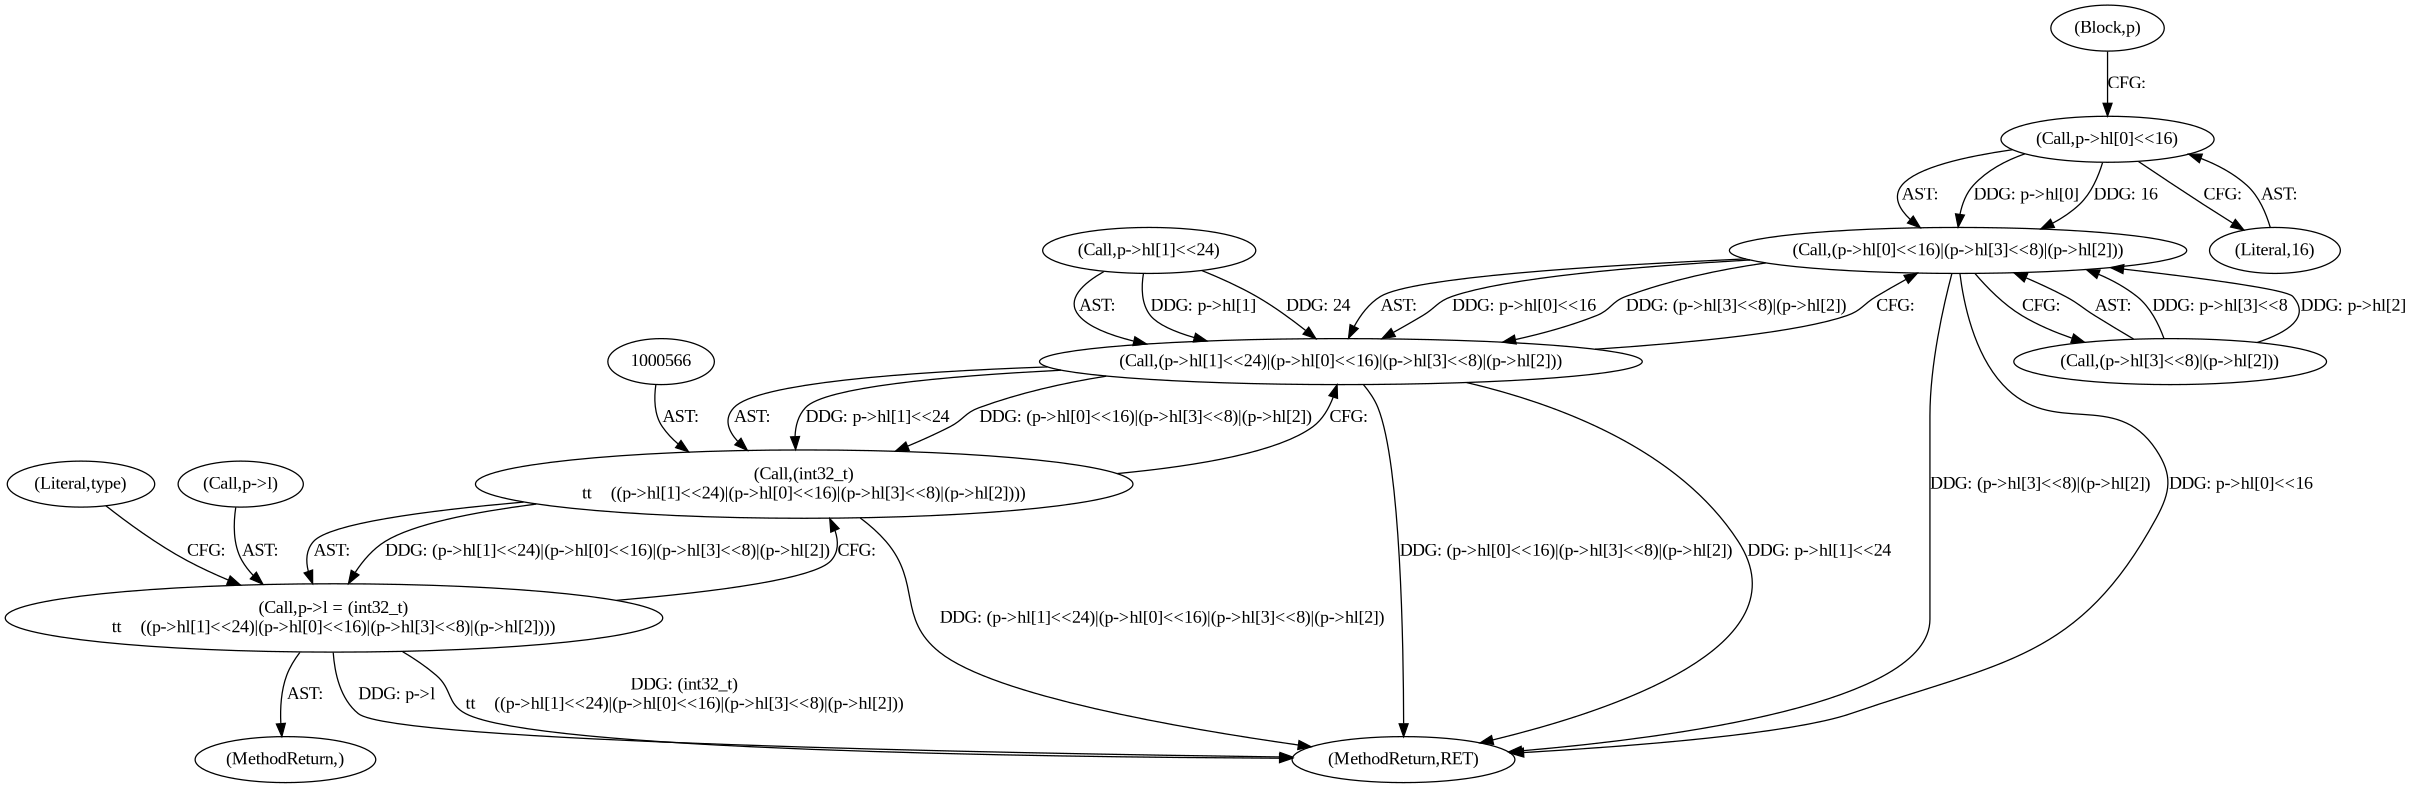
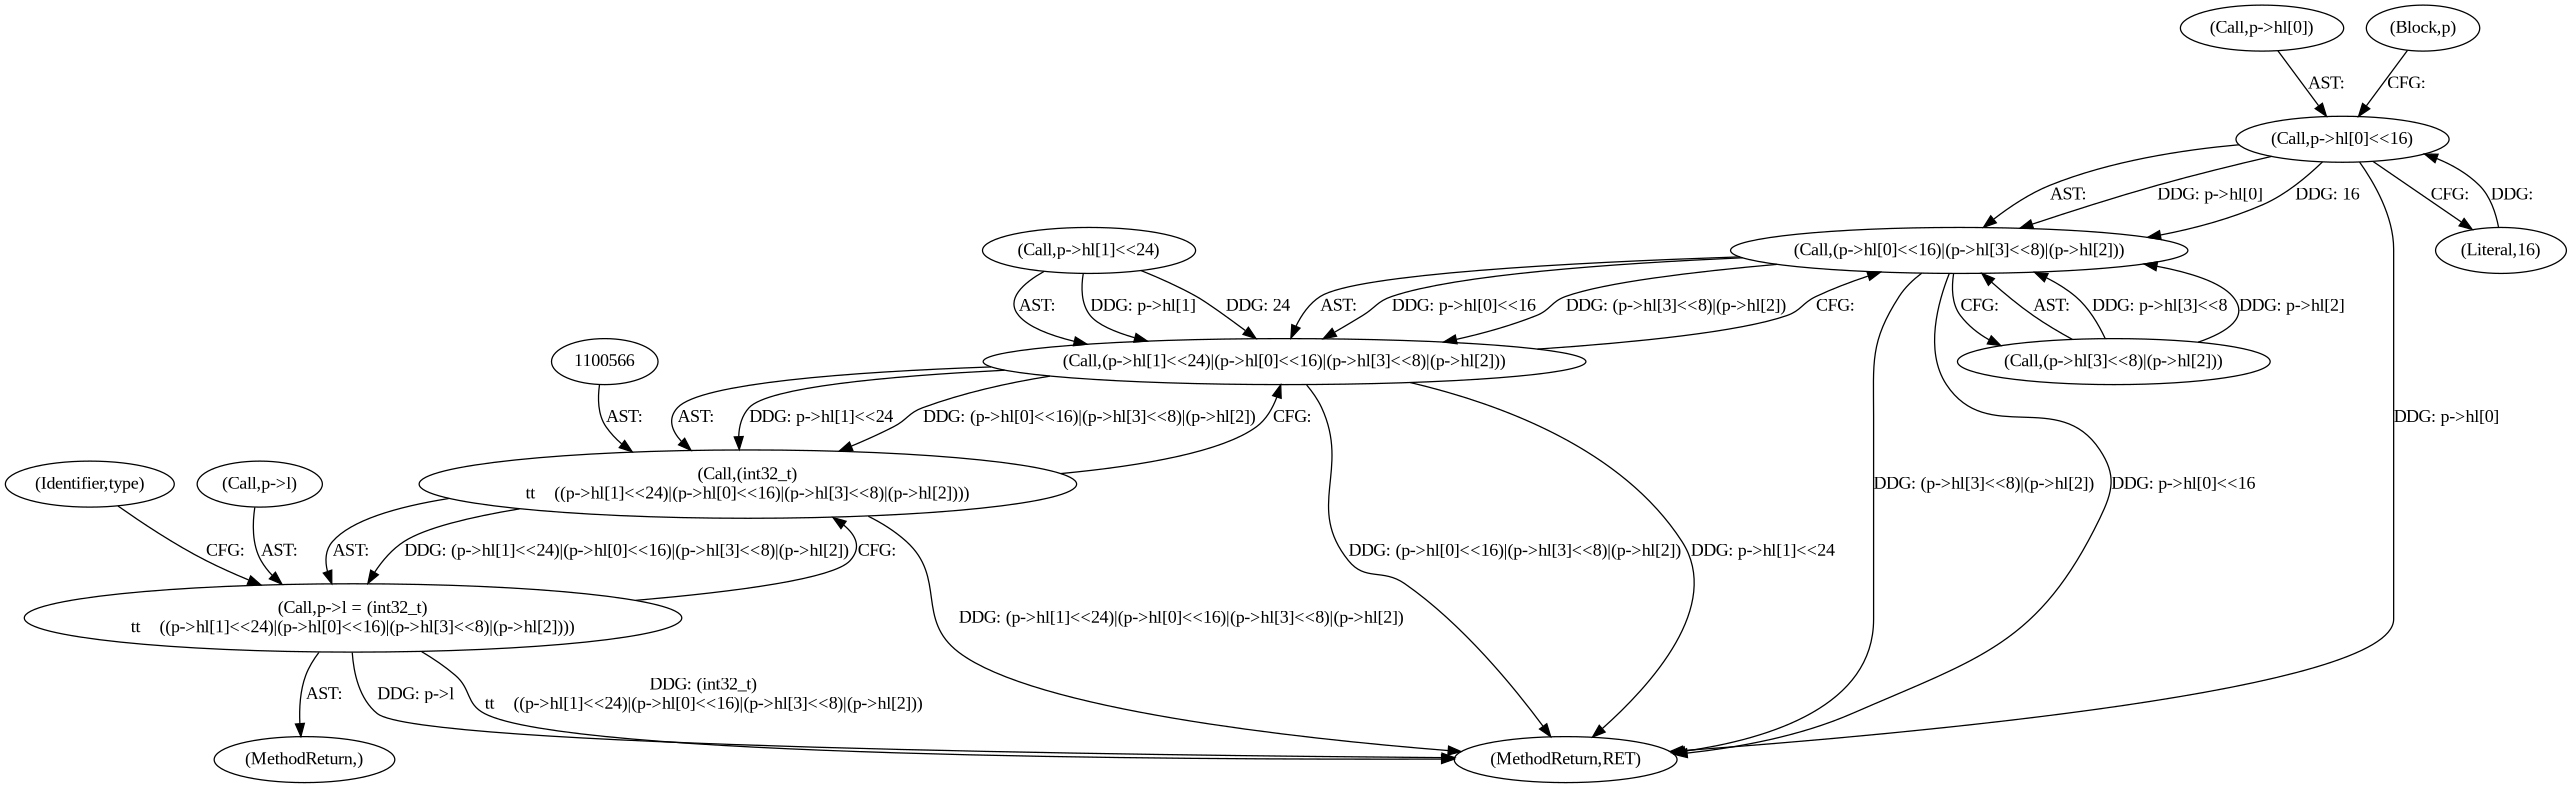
node "(Call,p->hl[0])": added
edge "(Literal,16)" -> "(Call,p->hl[0]<<16)": label "AST: " -> "DDG: "
node "1000566": label "1000566" -> "1100566"
node "(Literal,type)": label "(Literal,type)" -> "(Identifier,type)"
edge "(Call,p->hl[0]<<16)" -> "(MethodReturn,RET)": added, label "DDG: p->hl[0]"
